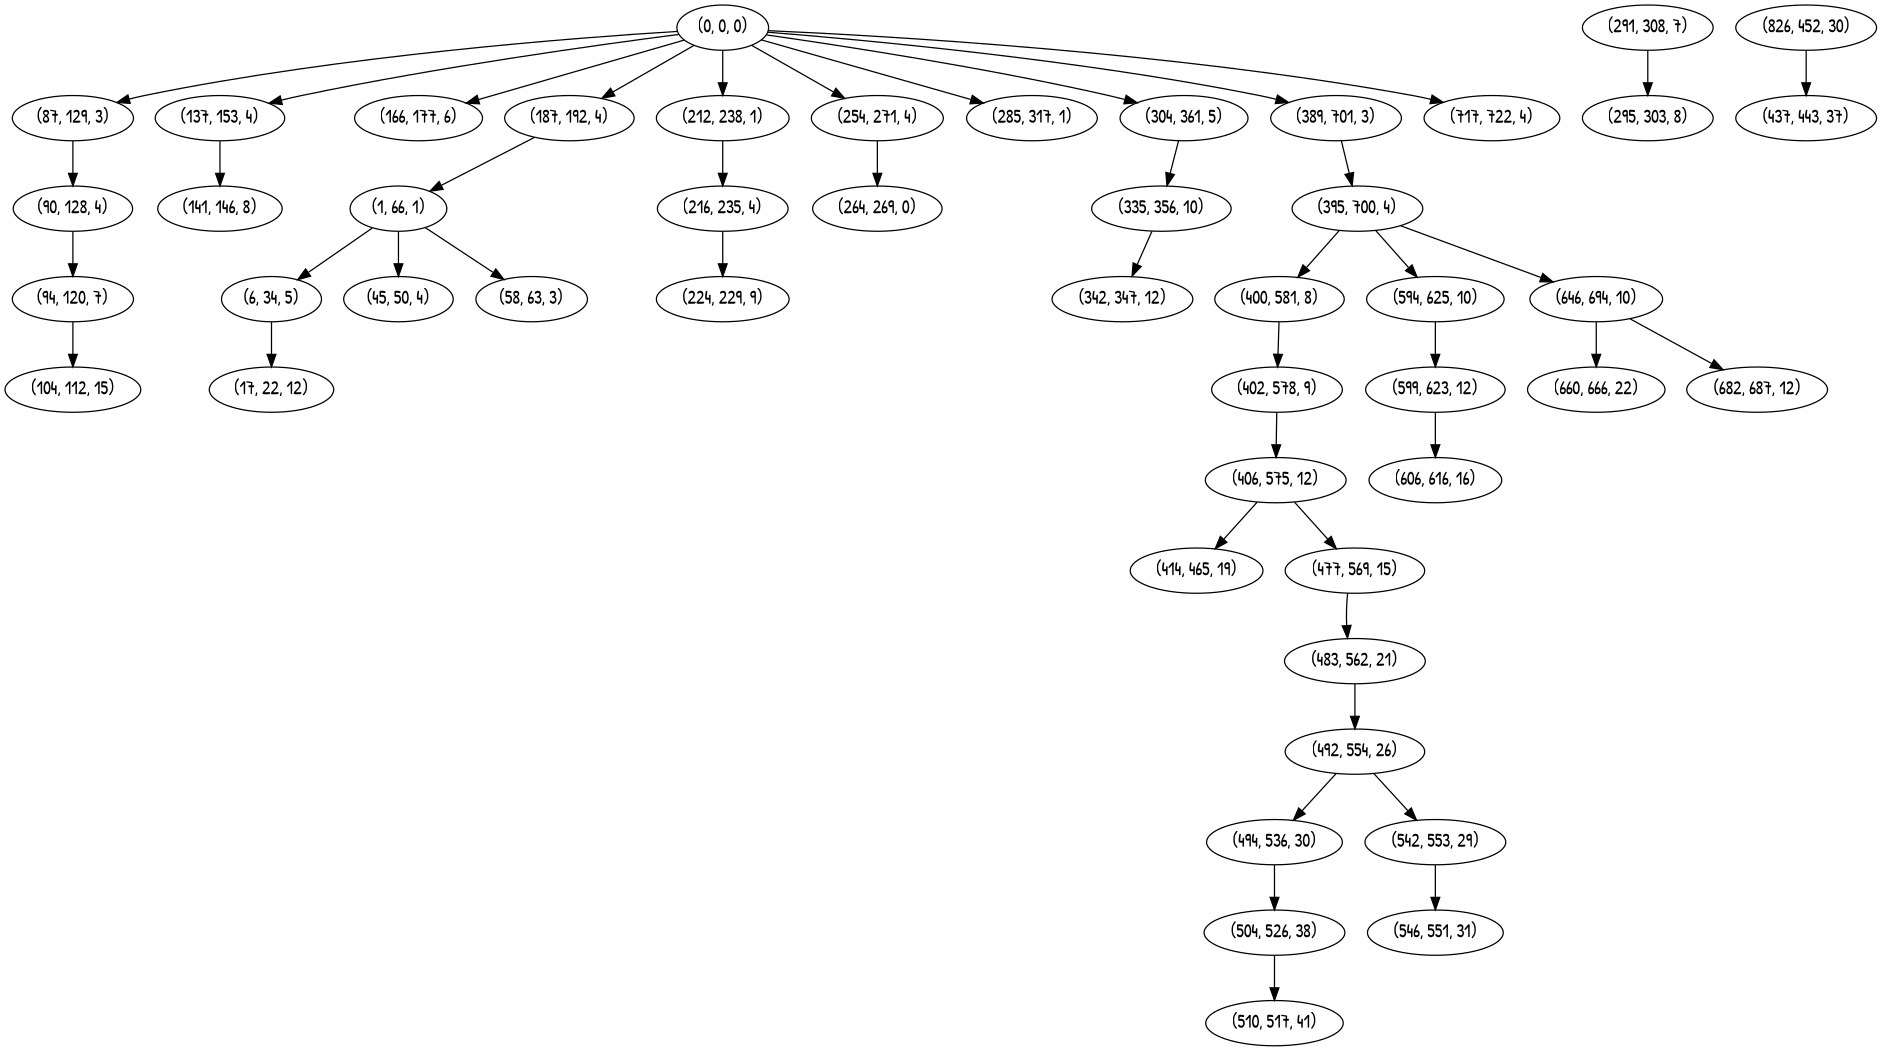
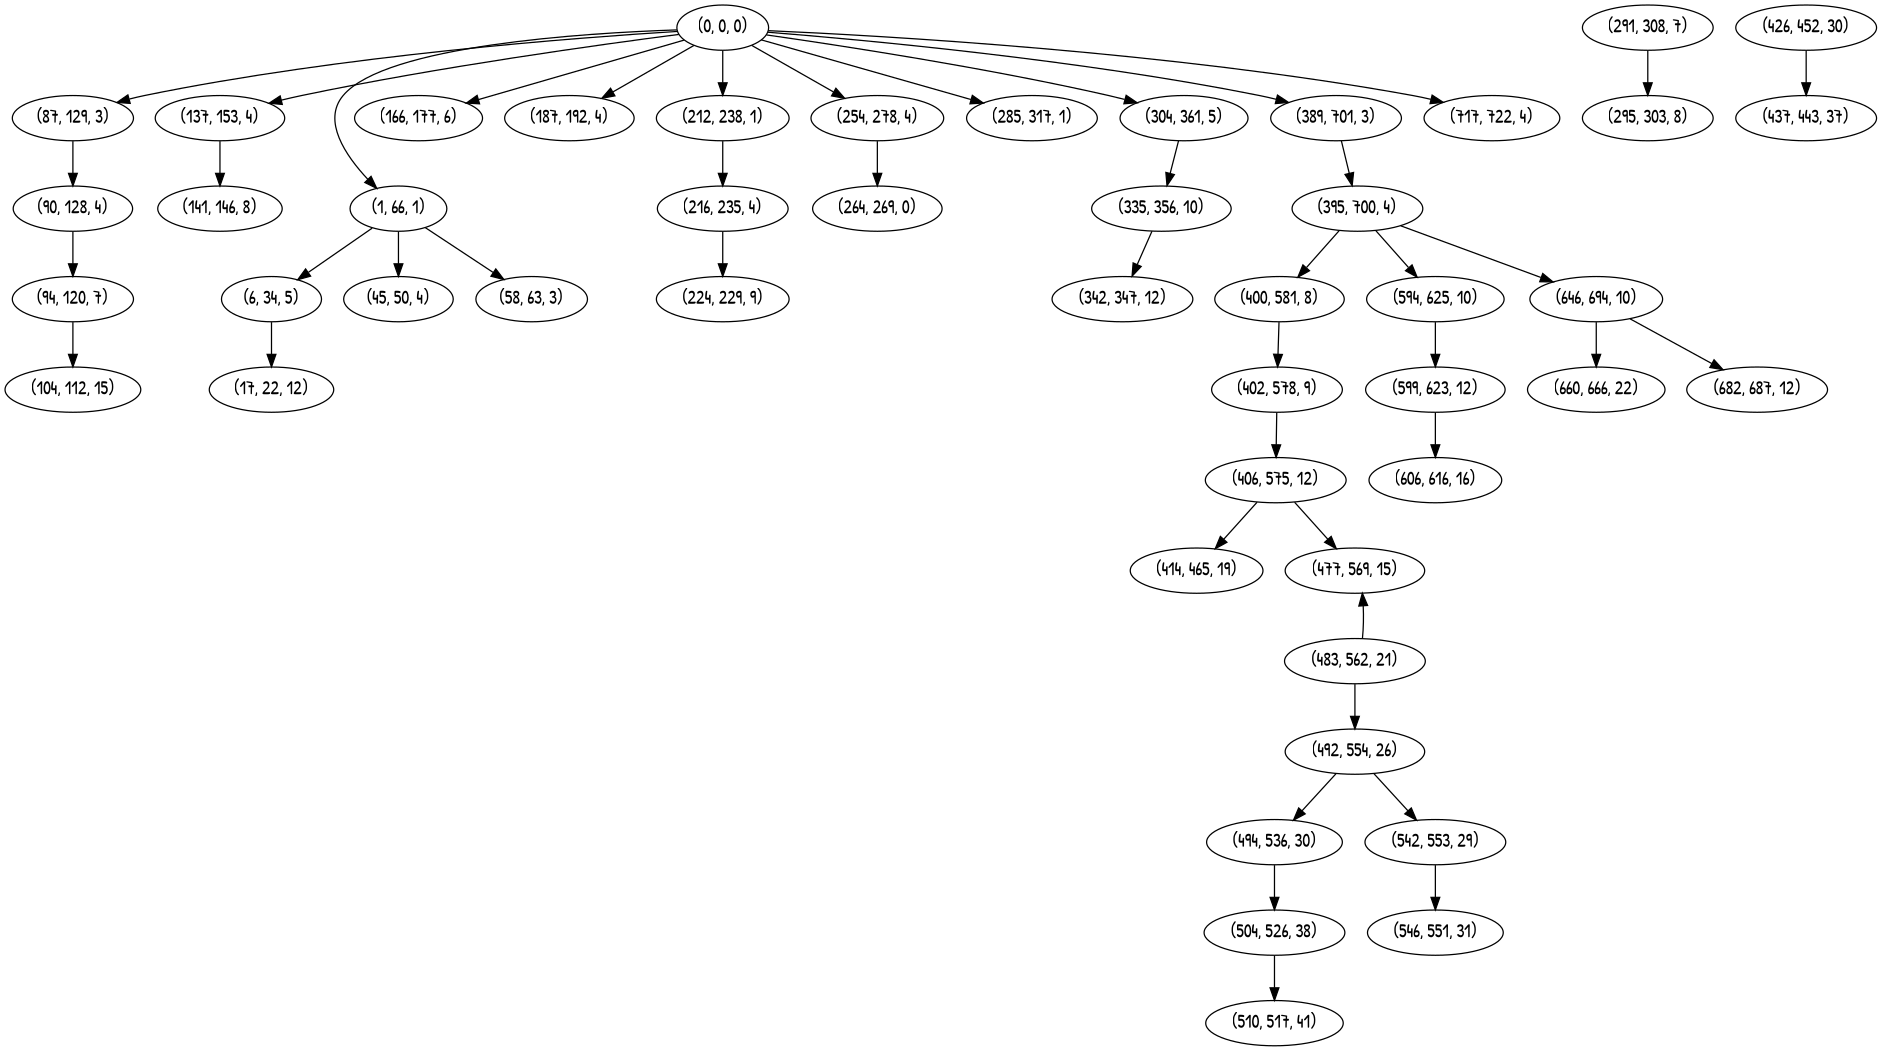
node "(826, 452, 30)": label "(826, 452, 30)" -> "(426, 452, 30)"
node "(254, 271, 4)": label "(254, 271, 4)" -> "(254, 278, 4)"
edge "(187, 192, 4)" -> "(1, 66, 1)": now "(0, 0, 0)" -> "(1, 66, 1)"
edge "(477, 569, 15)" -> "(483, 562, 21)": reversed
